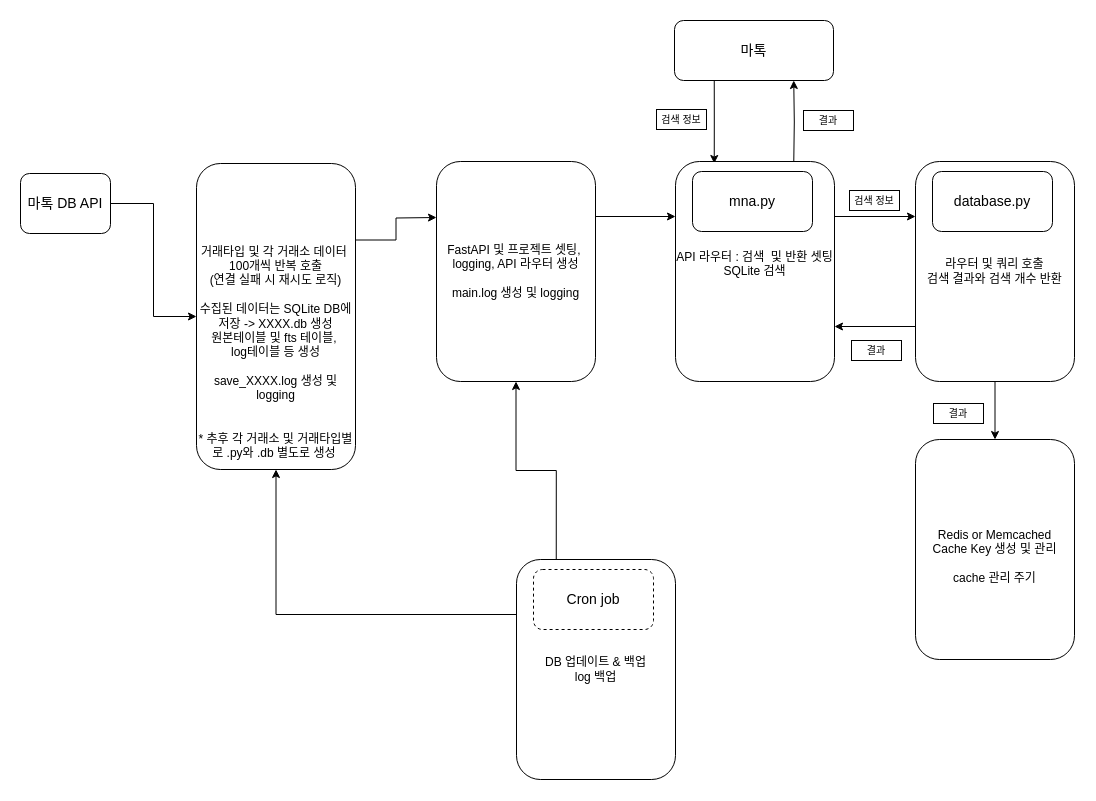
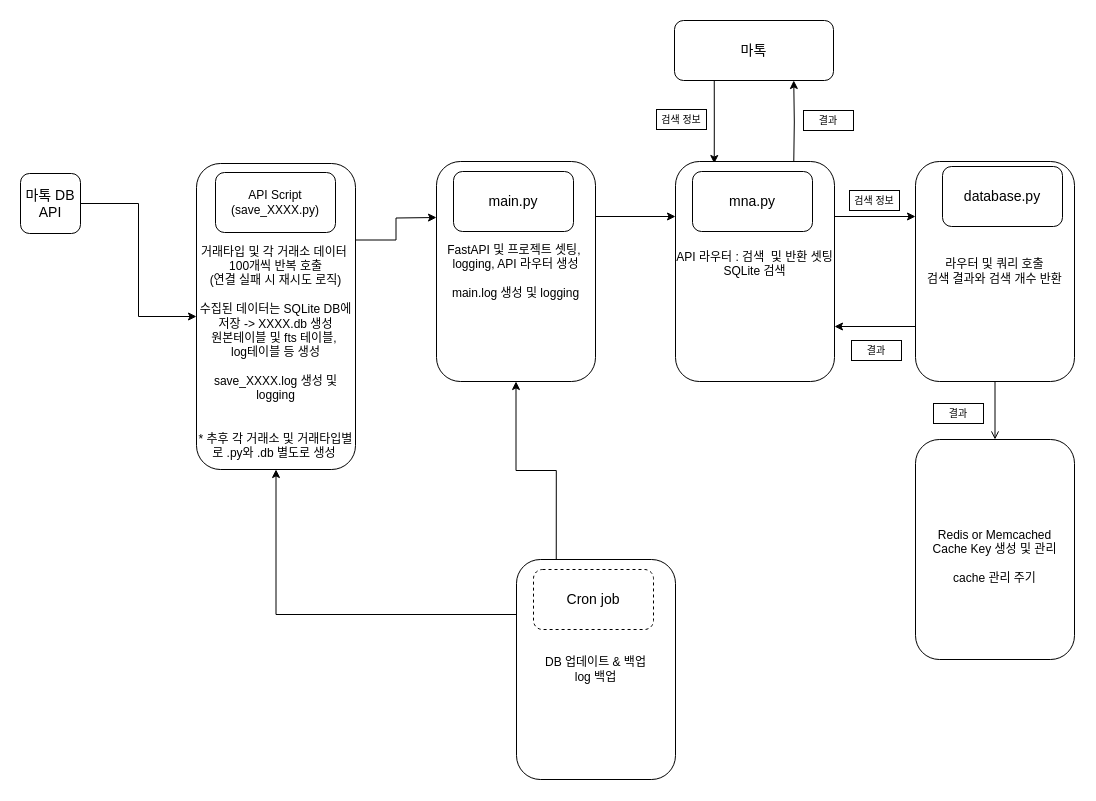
node "main.py": added
node "database.py": moved (993, 202) -> (1003, 197)
node "API Script (save_XXXX.py)": added
node "마톡 DB API": size 90x60 -> 60x60
edge "라우터 및 쿼리 호출 검색 결과와 검색 개수 반환" -> "Redis or Memcached Cache Key 생성 및 관리 cache 관리 주기": arrowhead classic -> open
